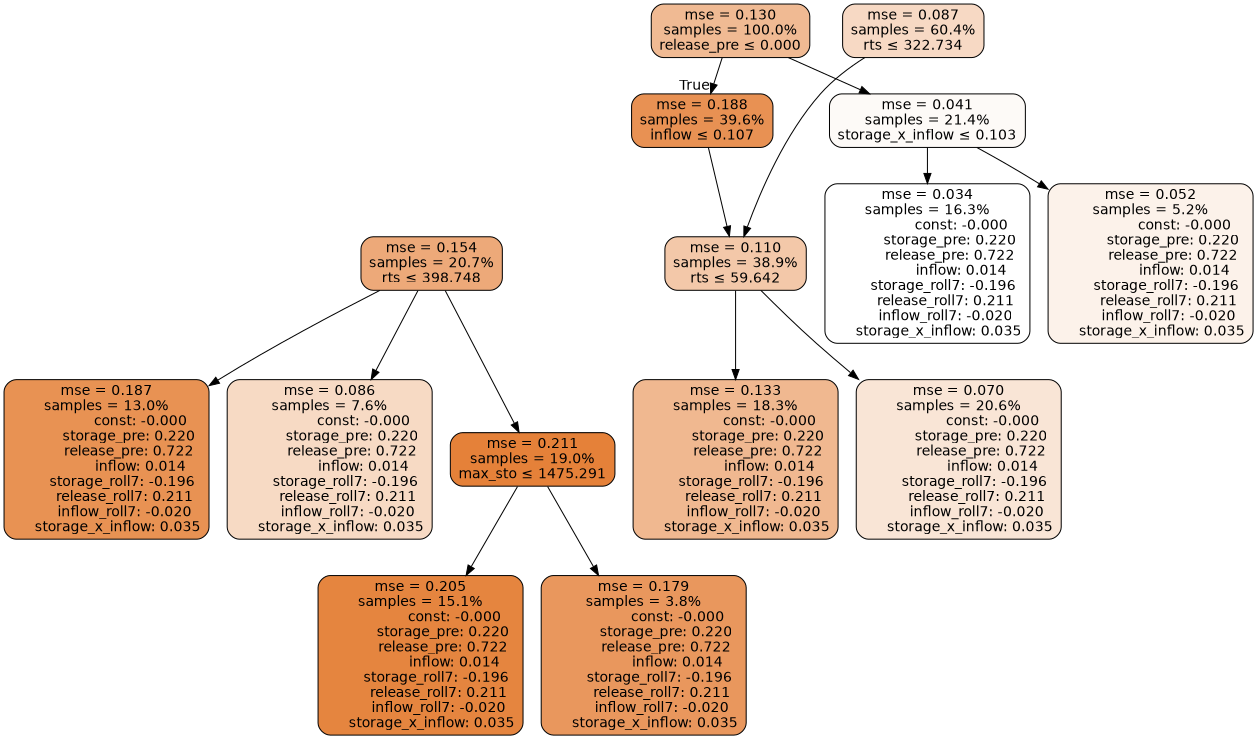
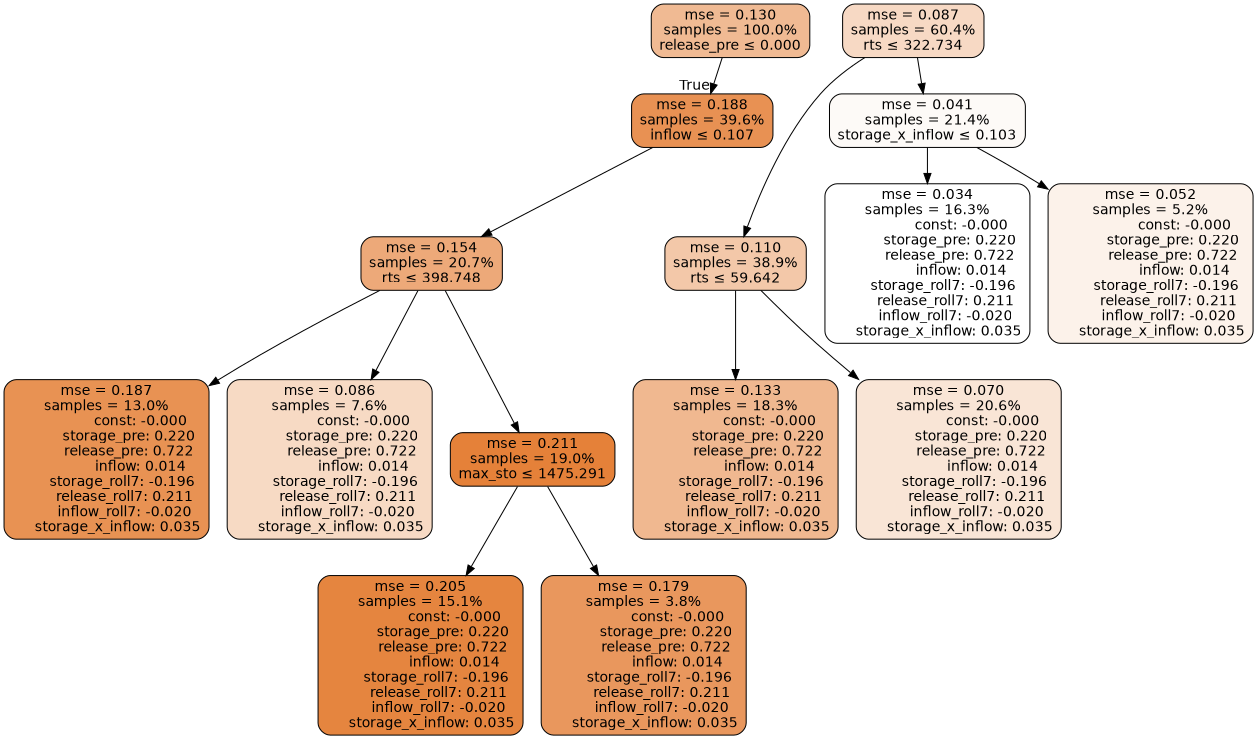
edge "mse = 0.130 samples = 100.0% release_pre ≤ 0.000" -> "mse = 0.041 samples = 21.4% storage_x_inflow ≤ 0.103": now "mse = 0.087 samples = 60.4% rts ≤ 322.734" -> "mse = 0.041 samples = 21.4% storage_x_inflow ≤ 0.103"
edge "mse = 0.188 samples = 39.6% inflow ≤ 0.107" -> "mse = 0.110 samples = 38.9% rts ≤ 59.642": now "mse = 0.188 samples = 39.6% inflow ≤ 0.107" -> "mse = 0.154 samples = 20.7% rts ≤ 398.748"
